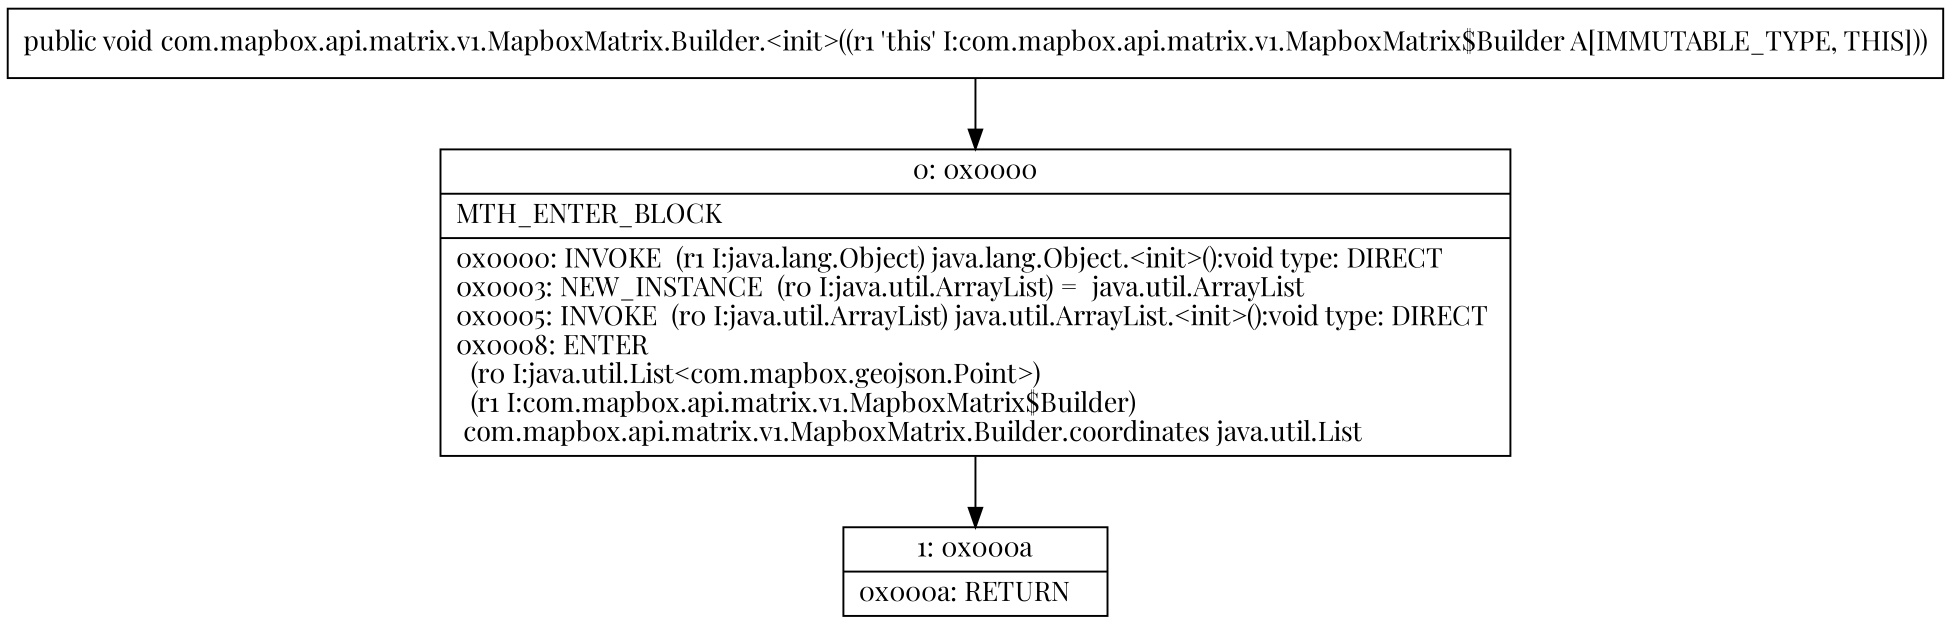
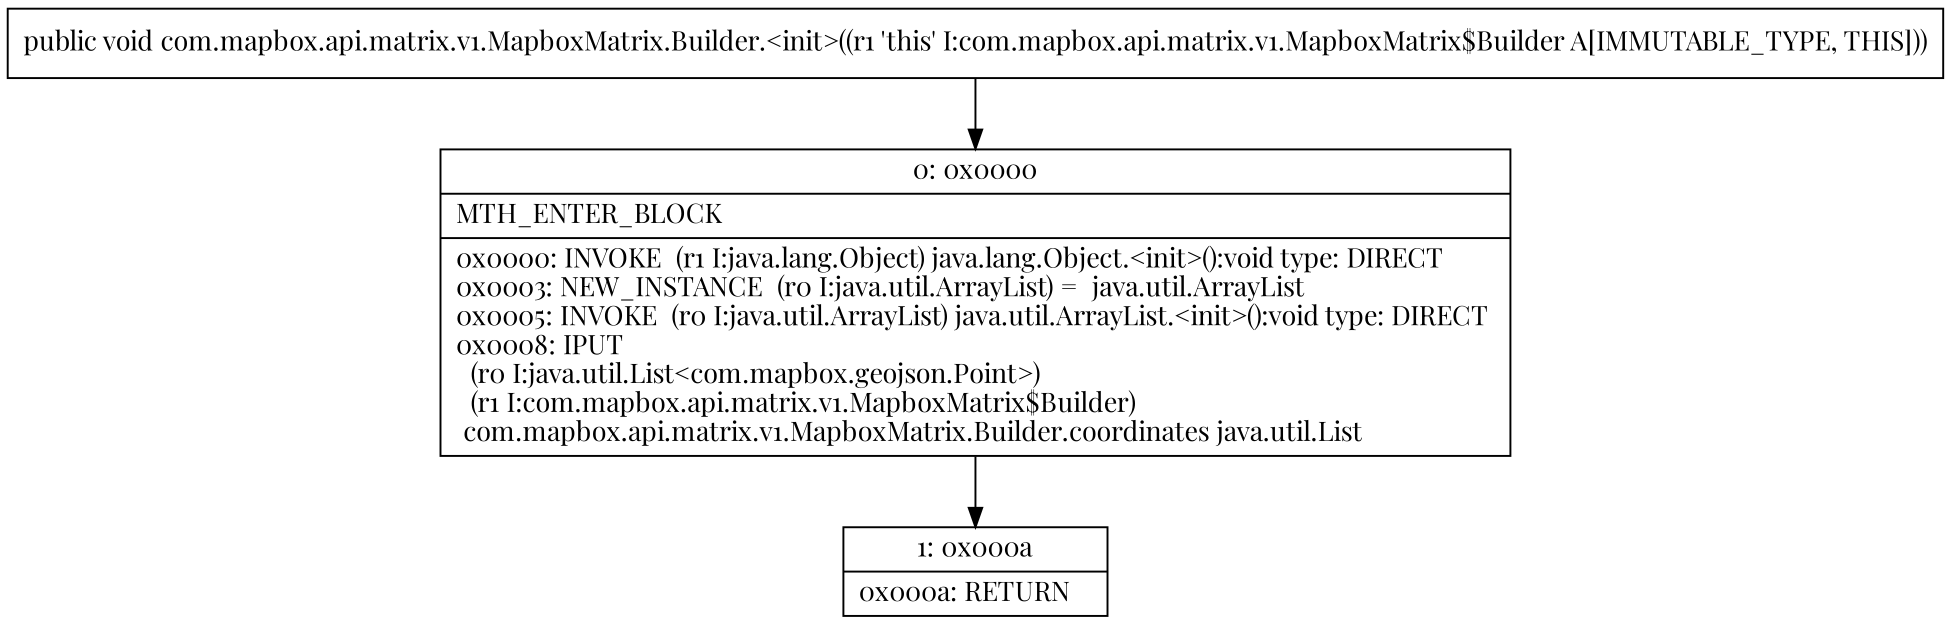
node "0: 0x0000": text "0x0008: ENTER" -> "0x0008: IPUT"
